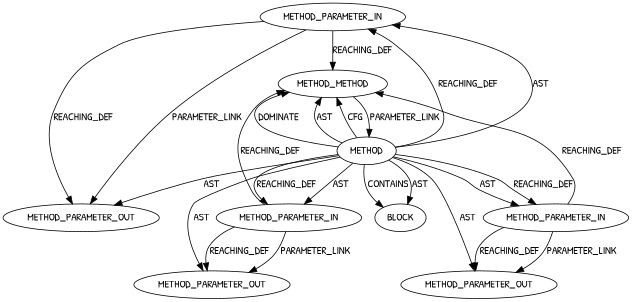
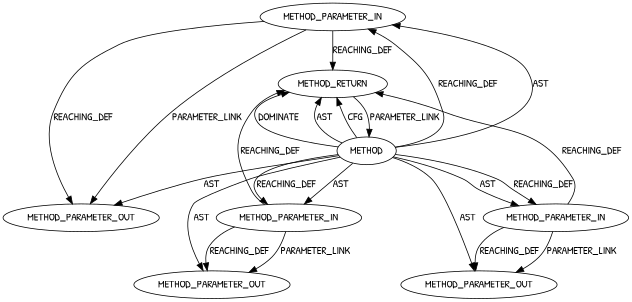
node "METHOD_METHOD": label "METHOD_METHOD" -> "METHOD_RETURN"
node "BLOCK": removed
